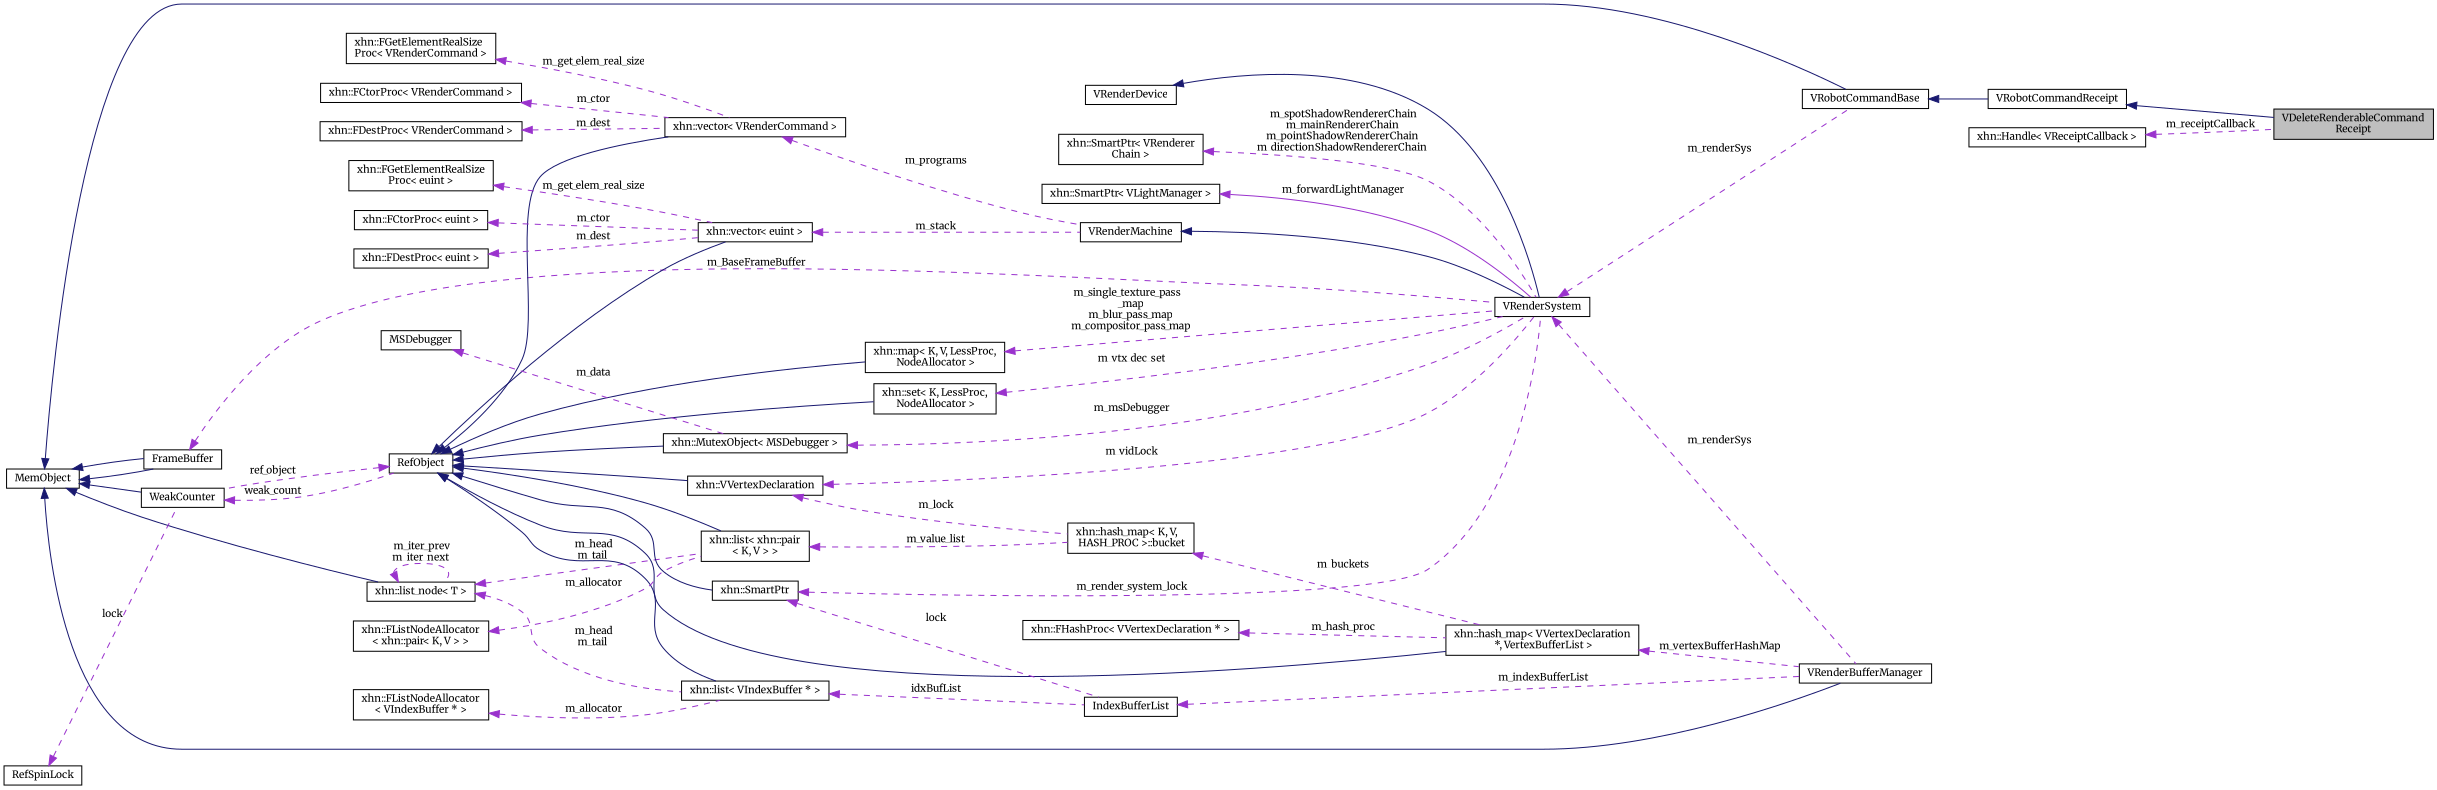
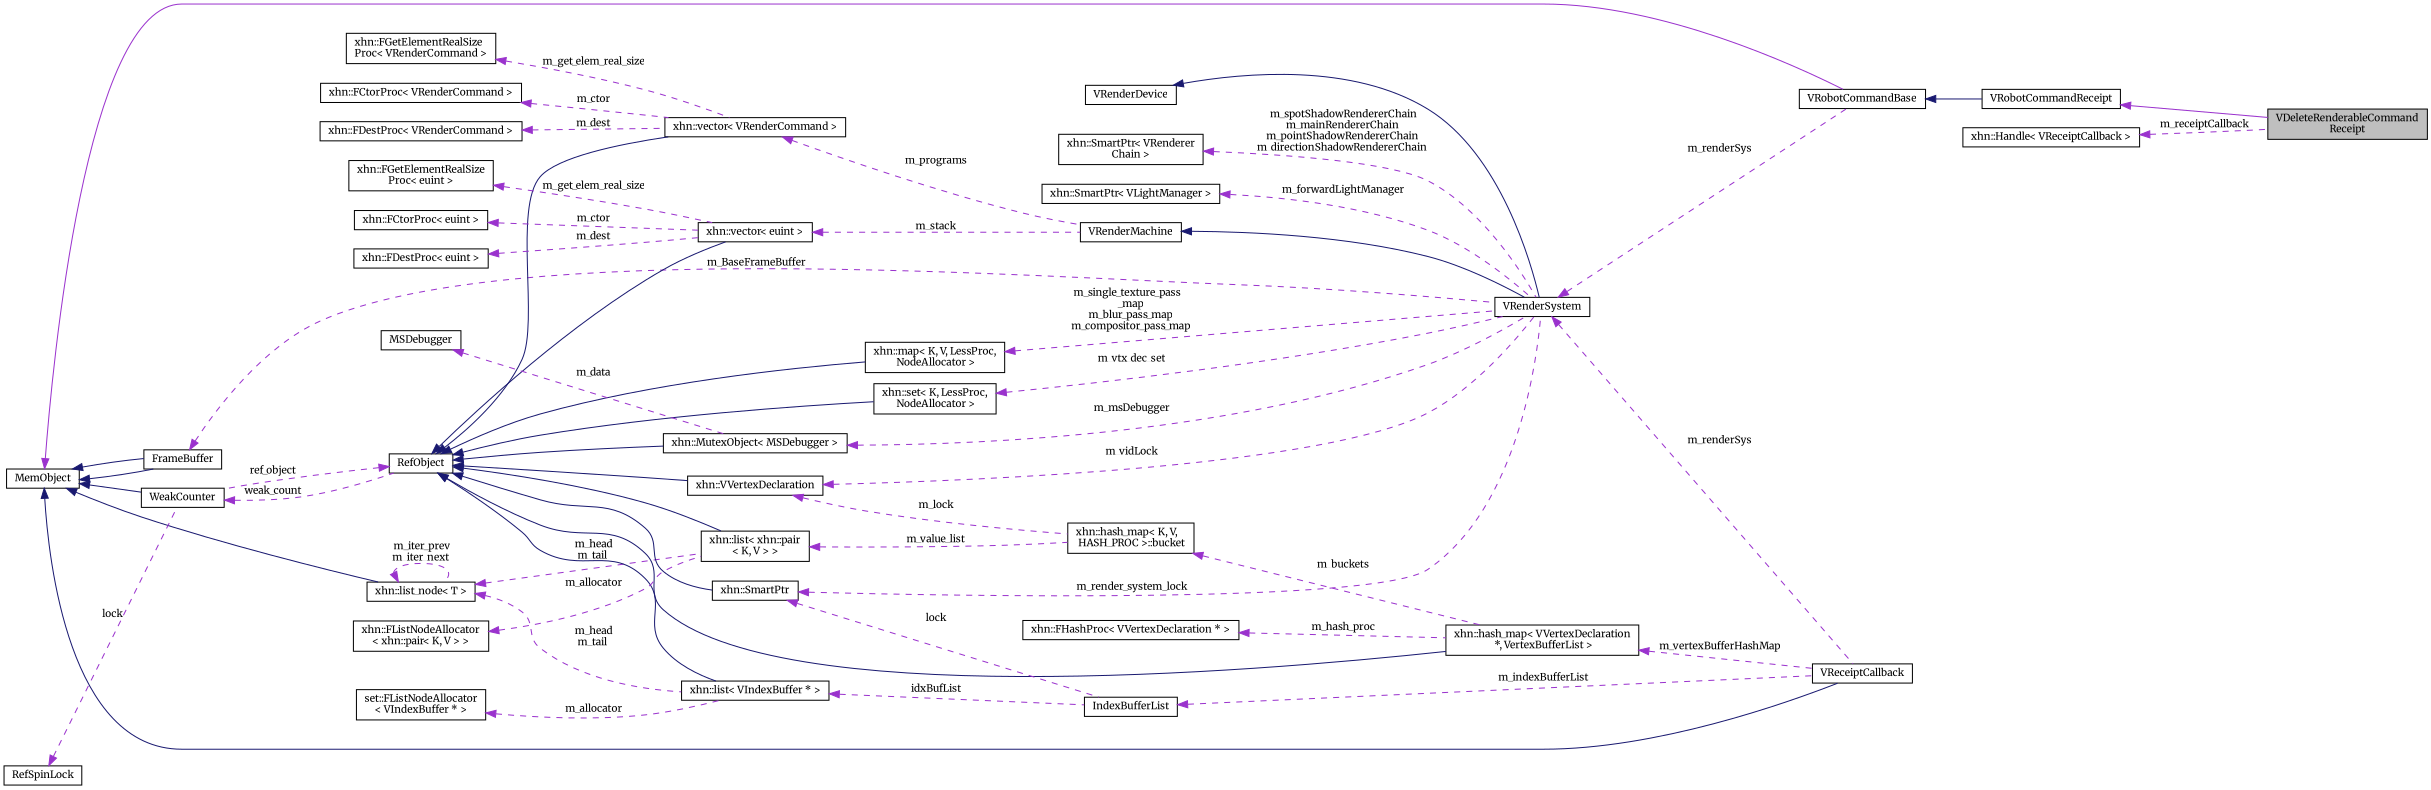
edge "VRobotCommandBase" -> "MemObject": color midnightblue -> darkorchid3
edge "VDeleteRenderableCommand Receipt" -> "VRobotCommandReceipt": color midnightblue -> darkorchid3
edge "VRenderSystem" -> "xhn::SmartPtr< VLightManager >": style solid -> dashed
node "VRenderBufferManager": label "VRenderBufferManager" -> "VReceiptCallback"
node "xhn::FListNodeAllocator < VIndexBuffer * >": label "xhn::FListNodeAllocator < VIndexBuffer * >" -> "set::FListNodeAllocator < VIndexBuffer * >"
